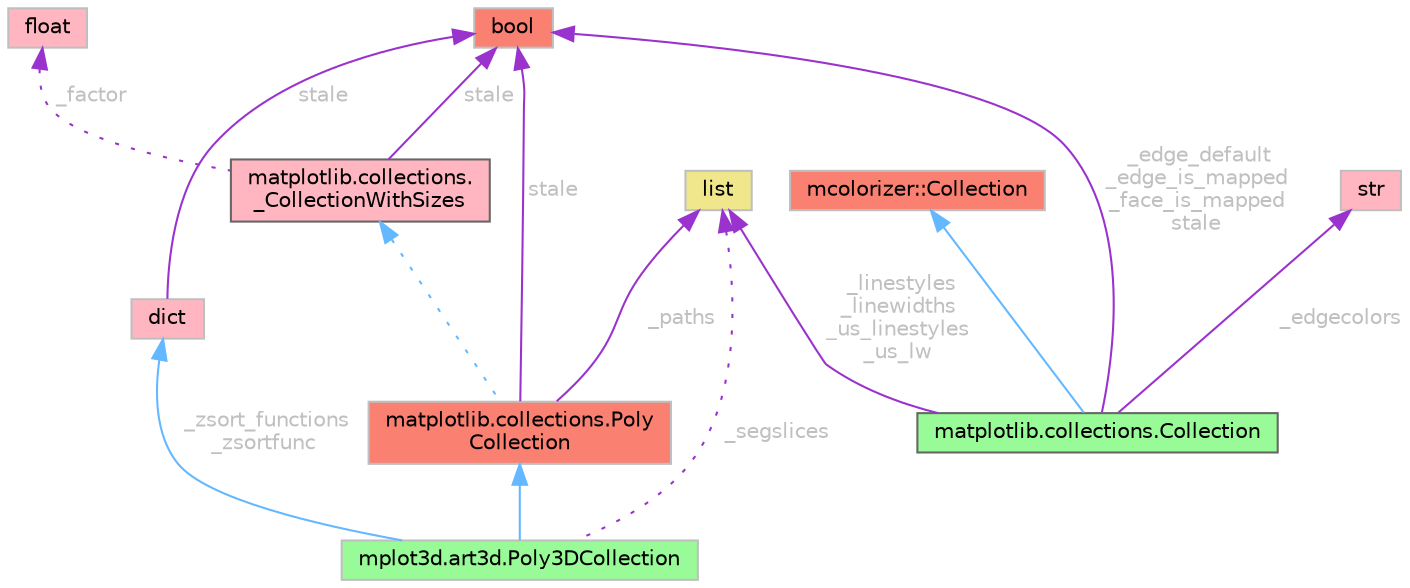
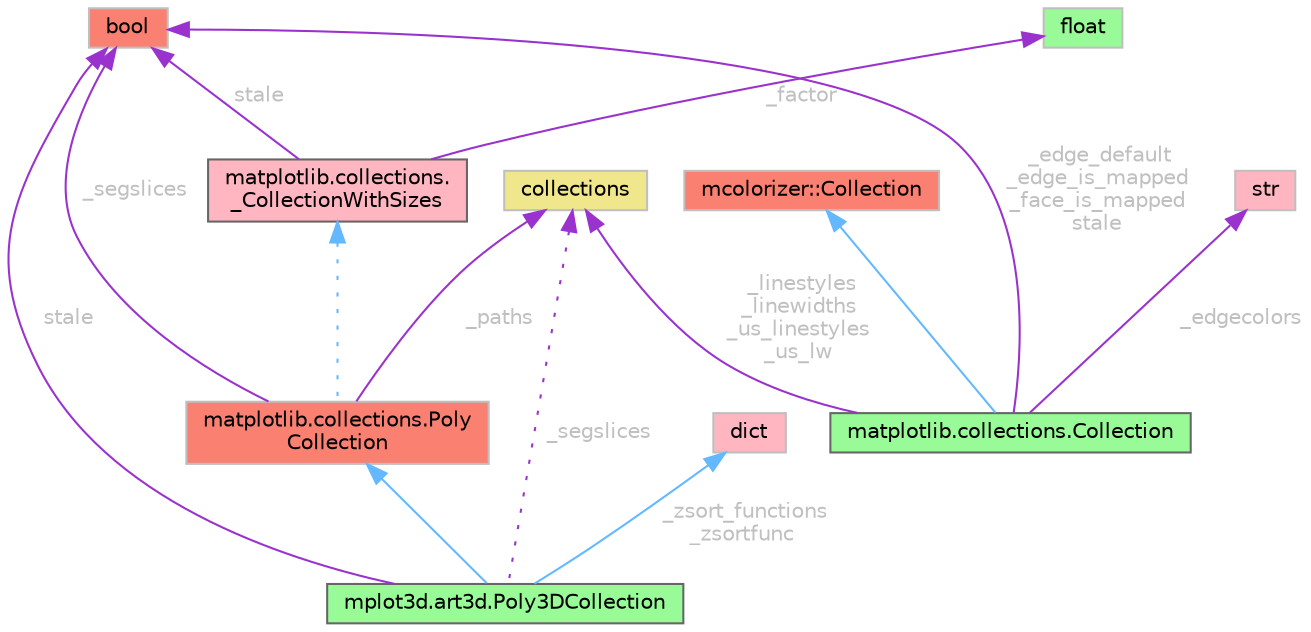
node "float": fillcolor lightpink -> palegreen
edge "dict" -> "bool": now "mplot3d.art3d.Poly3DCollection" -> "bool"
edge "matplotlib.collections. _CollectionWithSizes" -> "float": style dotted -> solid
edge "matplotlib.collections.Poly Collection" -> "bool": label " stale" -> " _segslices"
node "list": label "list" -> "collections"
node "mplot3d.art3d.Poly3DCollection": color grey75 -> gray40
